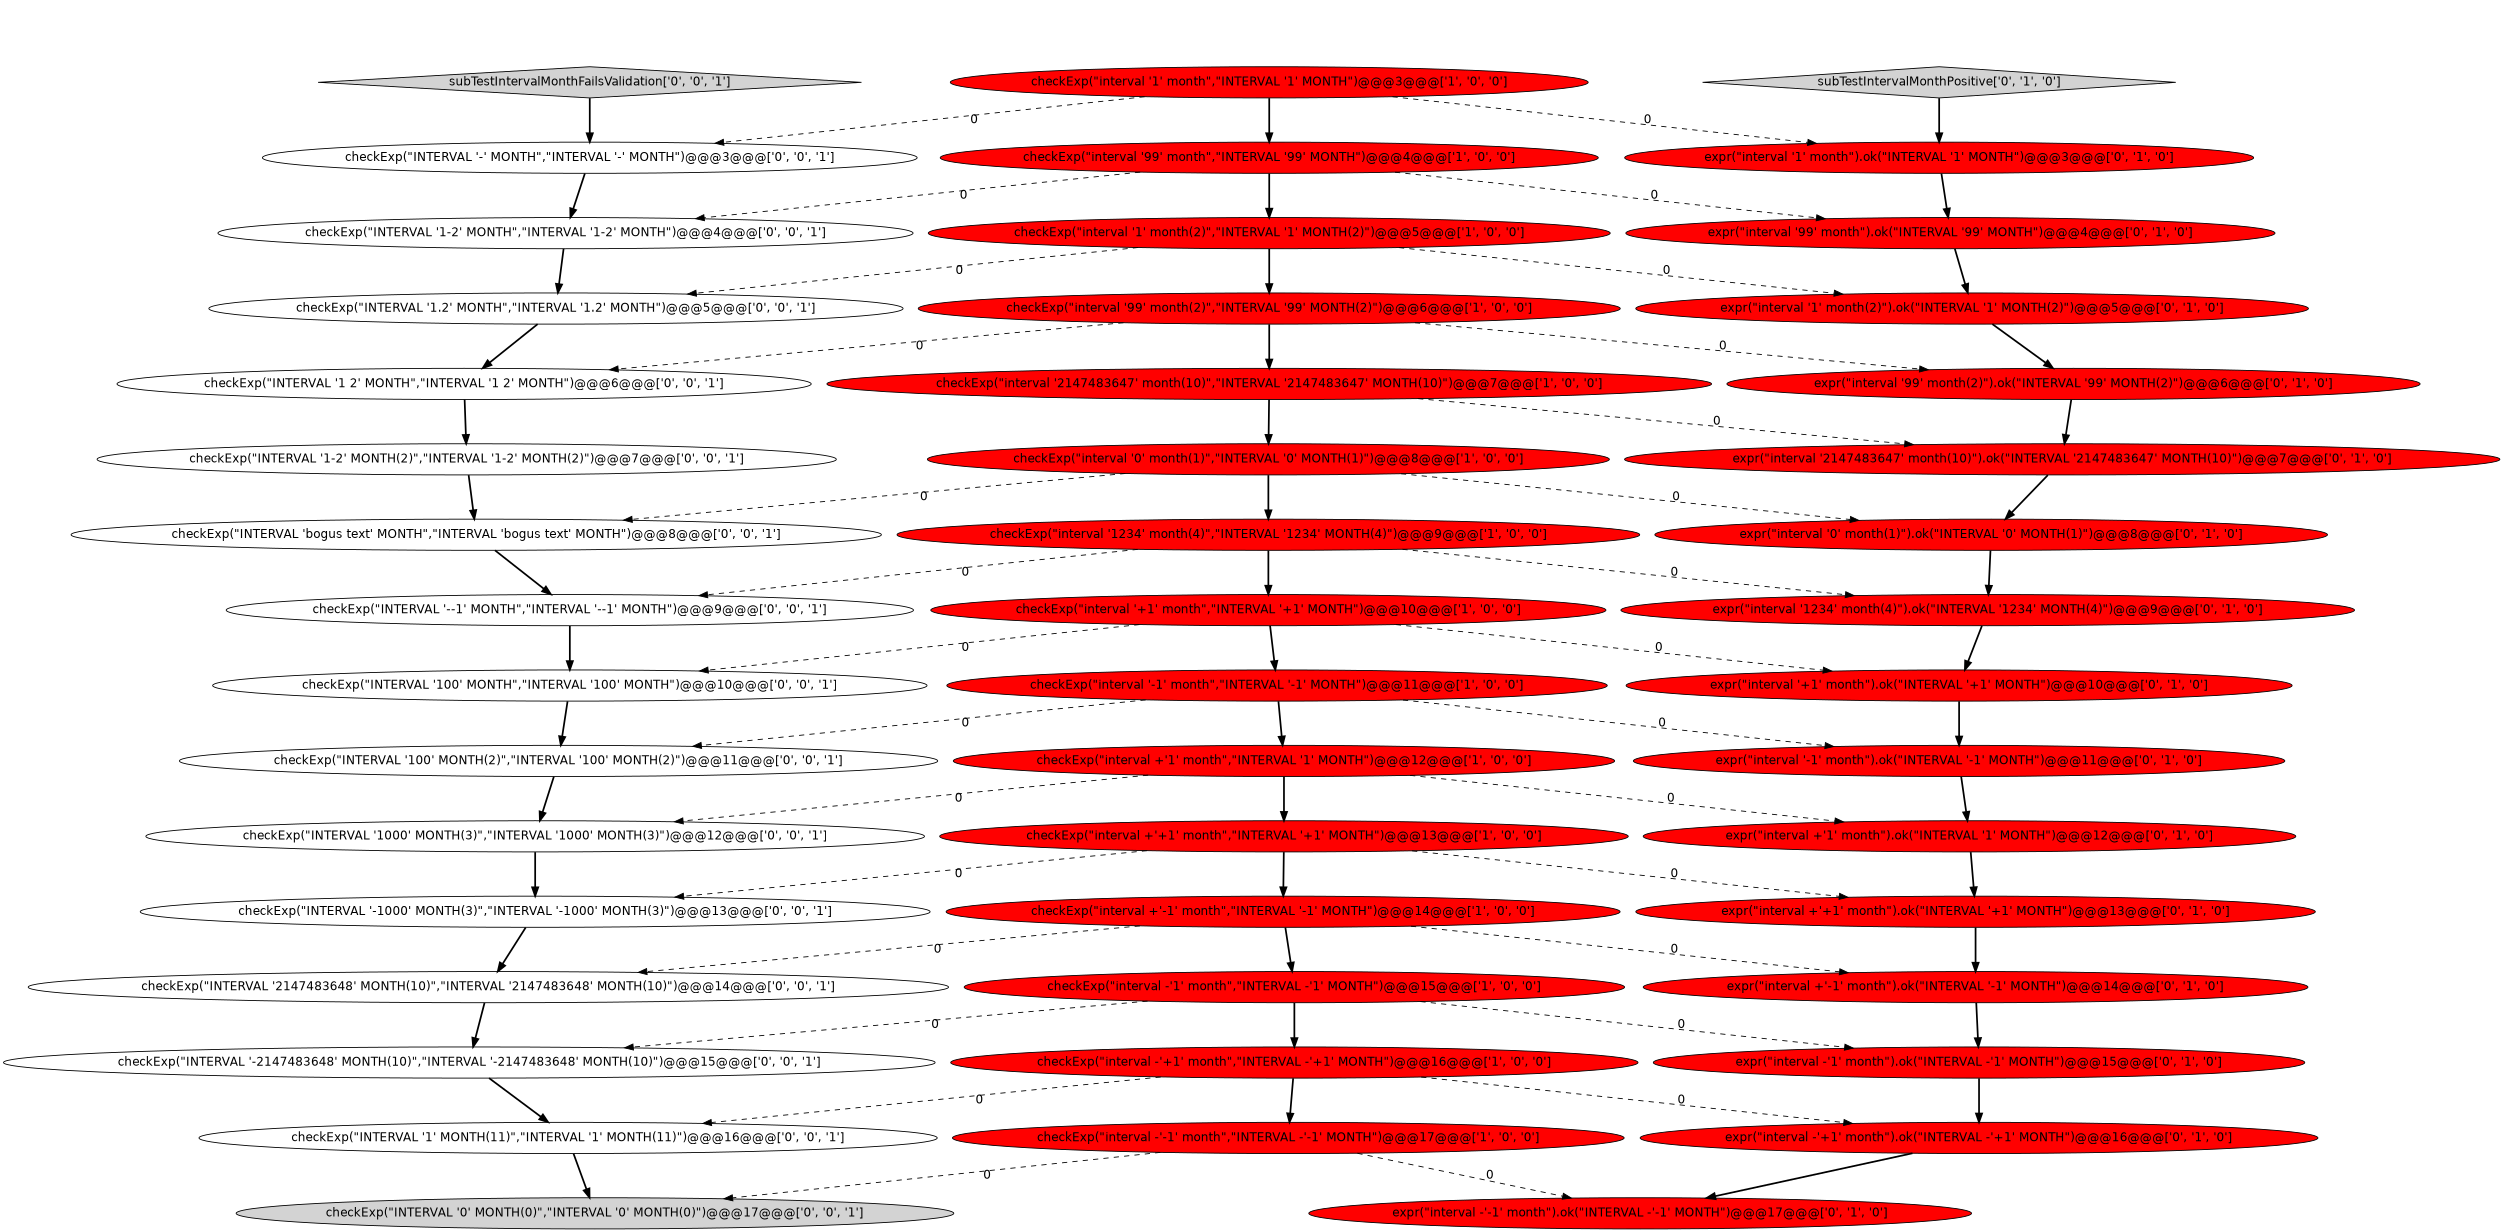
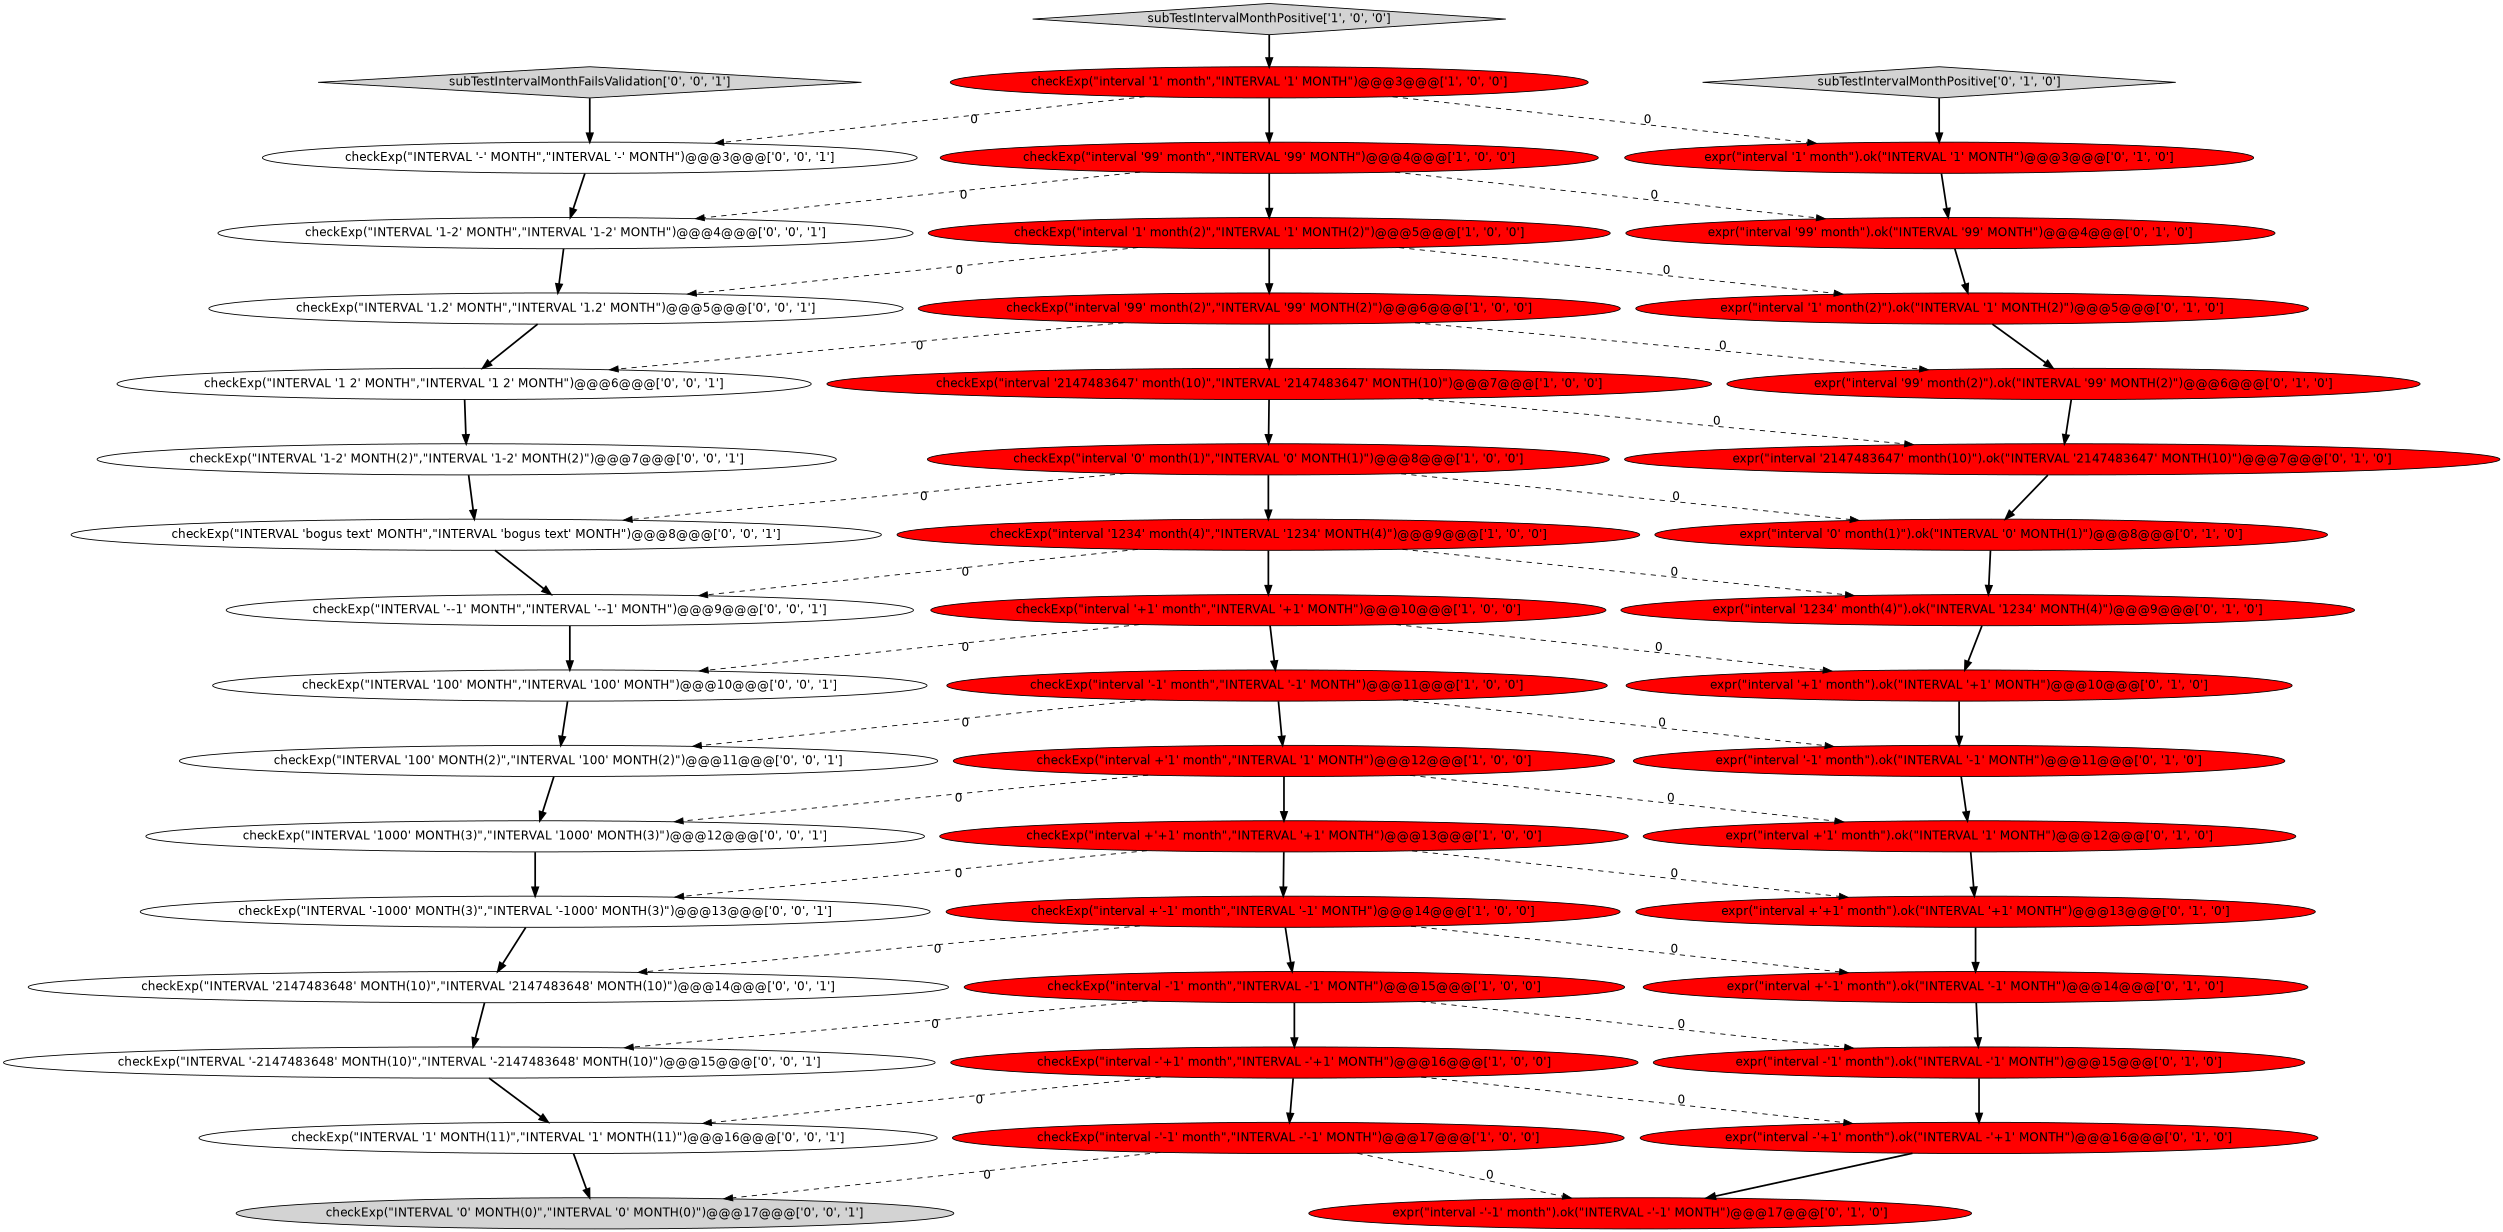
node "subTestIntervalMonthPositive['1', '0', '0']": added
